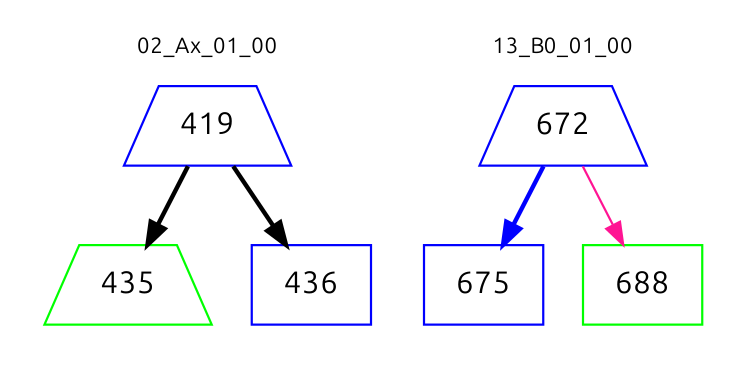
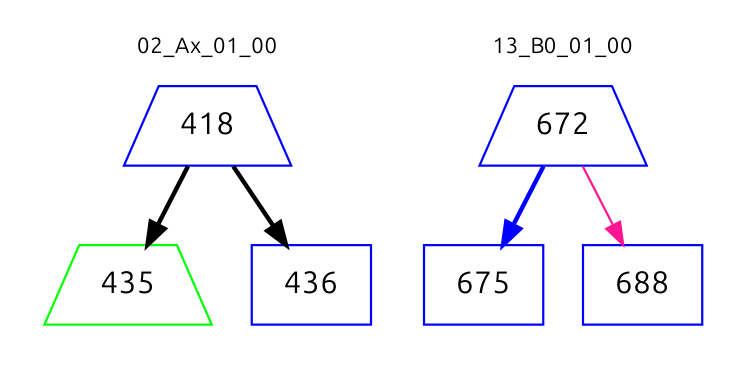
node "419": label "419" -> "418"
node "688": color green -> blue
